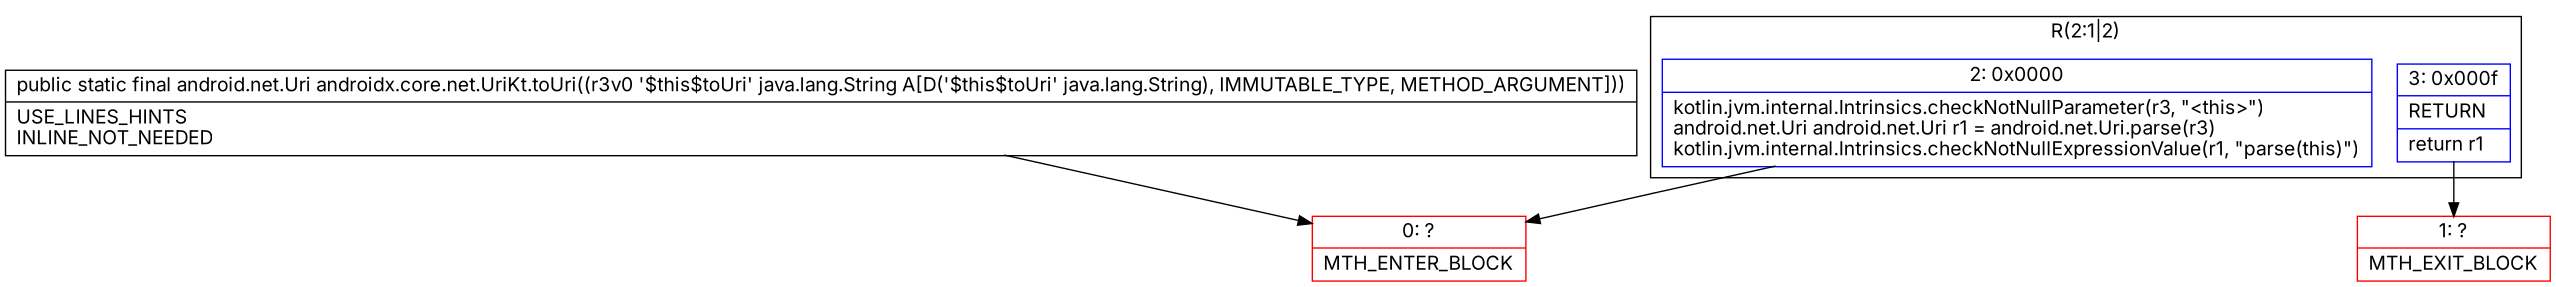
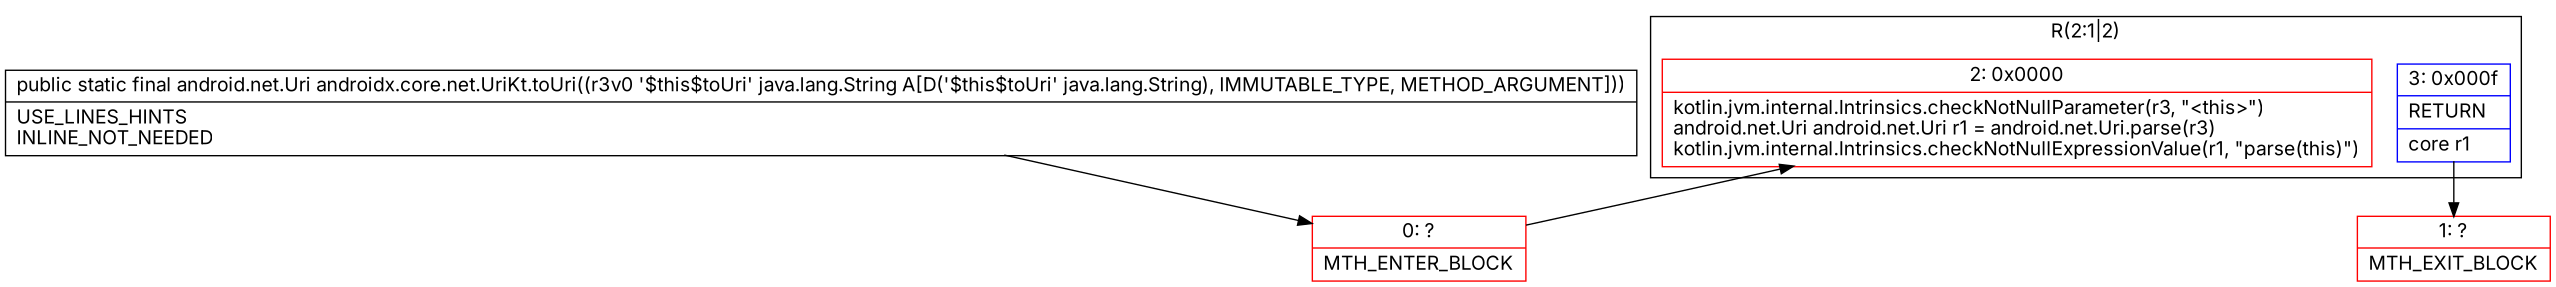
node "2: 0x0000": color blue -> red
node "3: 0x000f": text "return r1" -> "core r1"
edge "2: 0x0000" -> "0: ?": reversed
